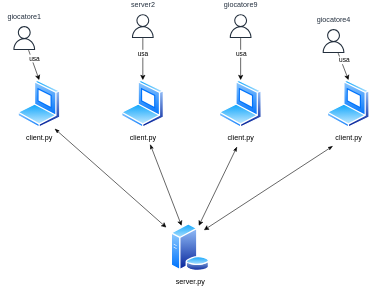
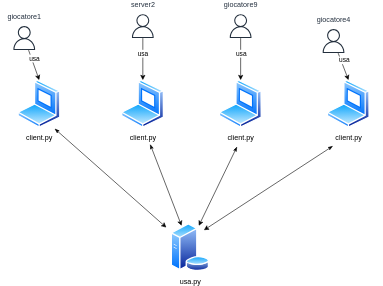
node "server.py": label "server.py" -> "usa.py"
